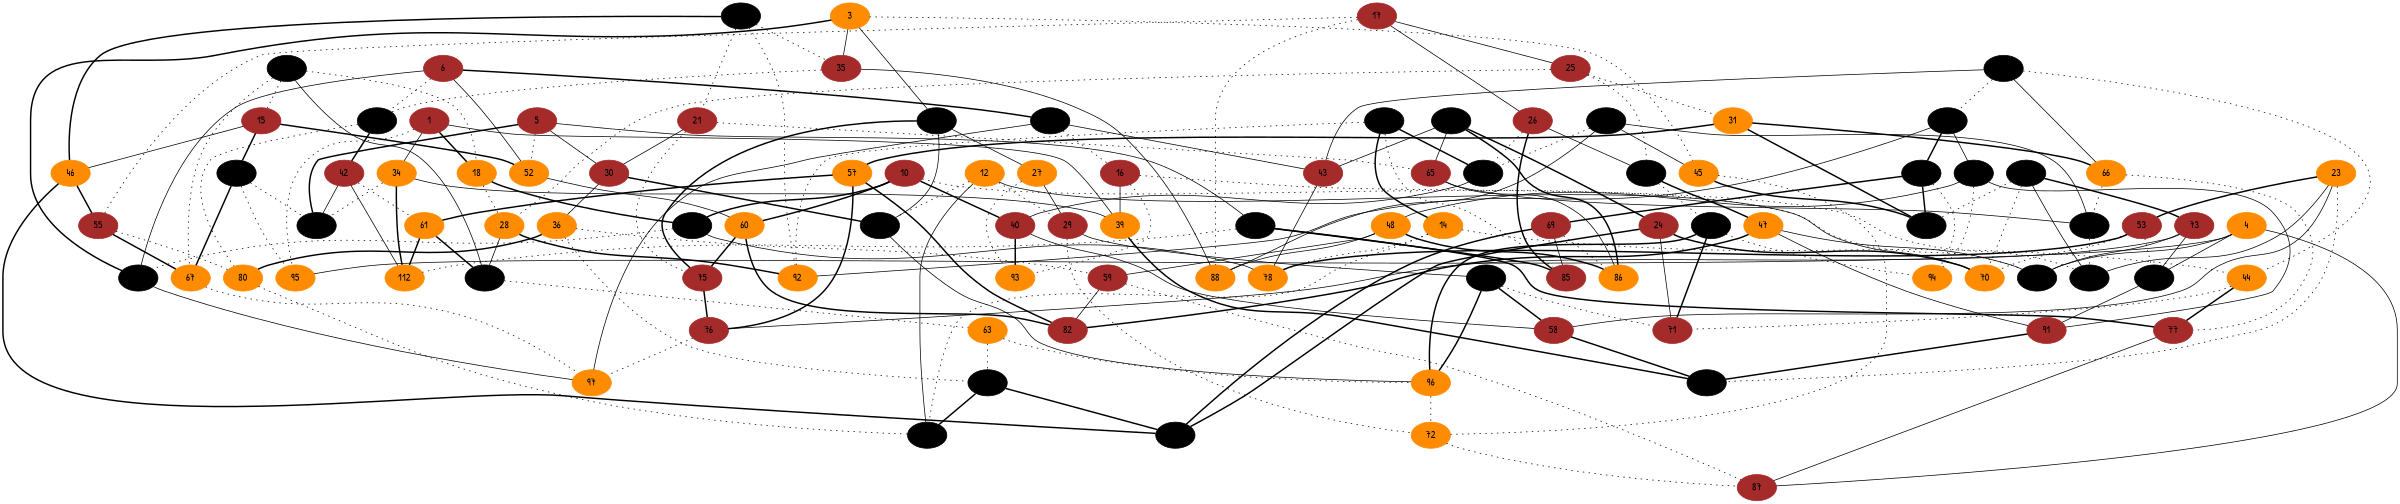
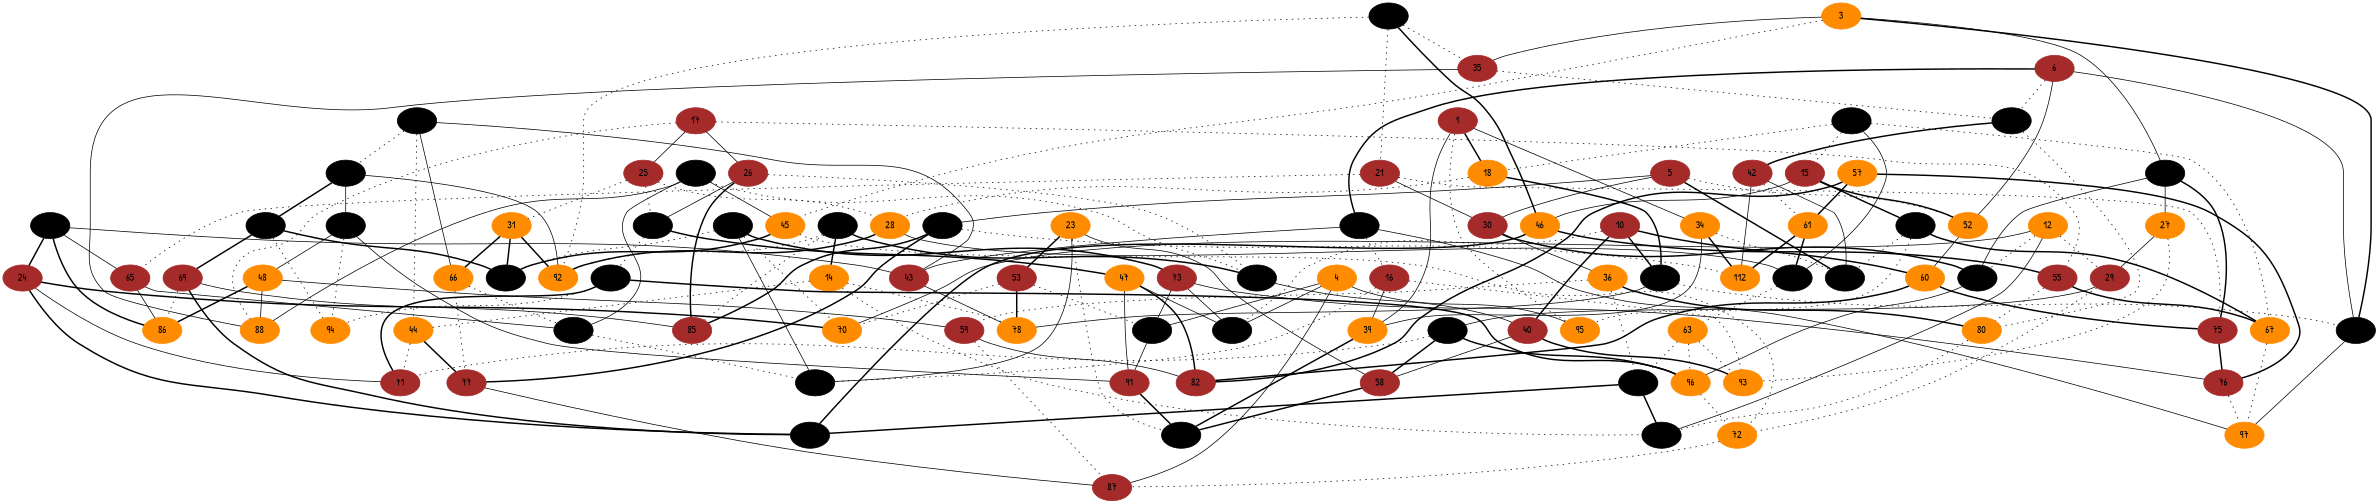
edge "31" -- "57": now "31" -- "92"
edge "63" -- "93": added
